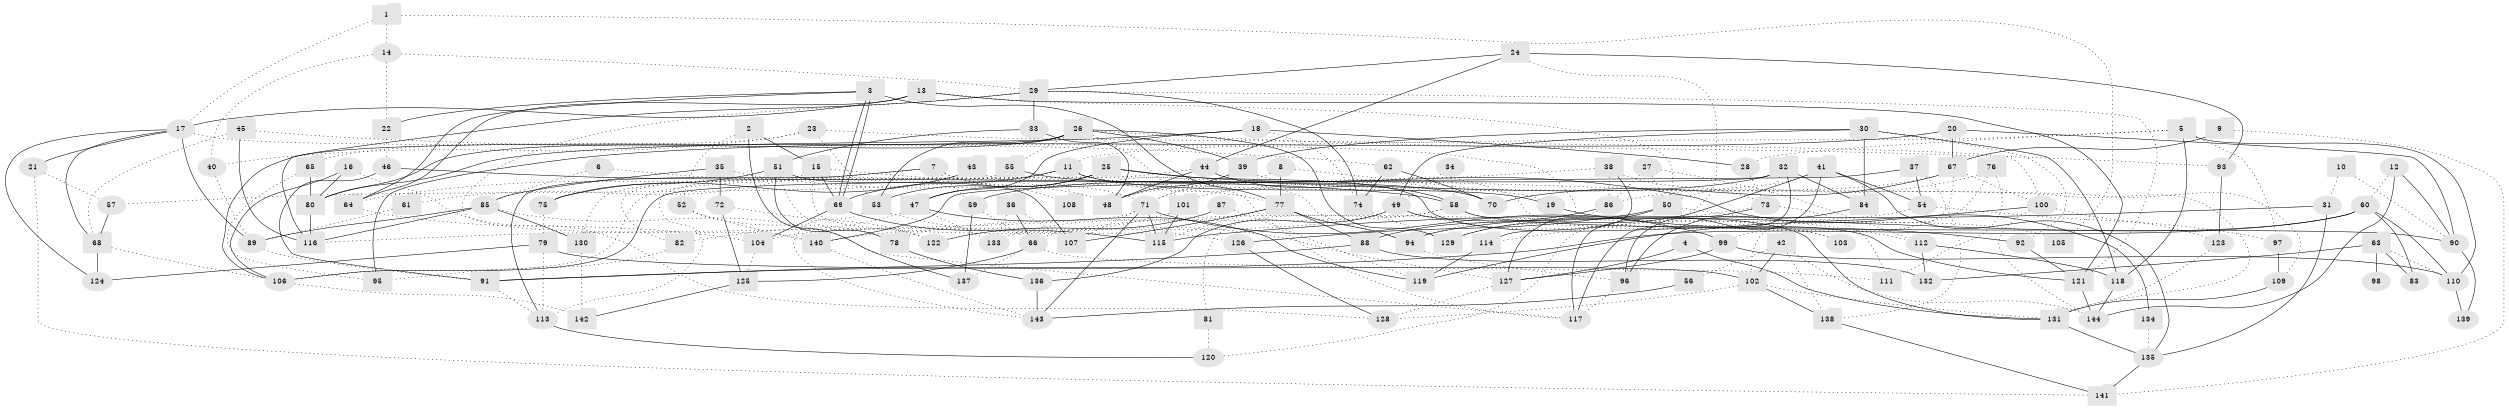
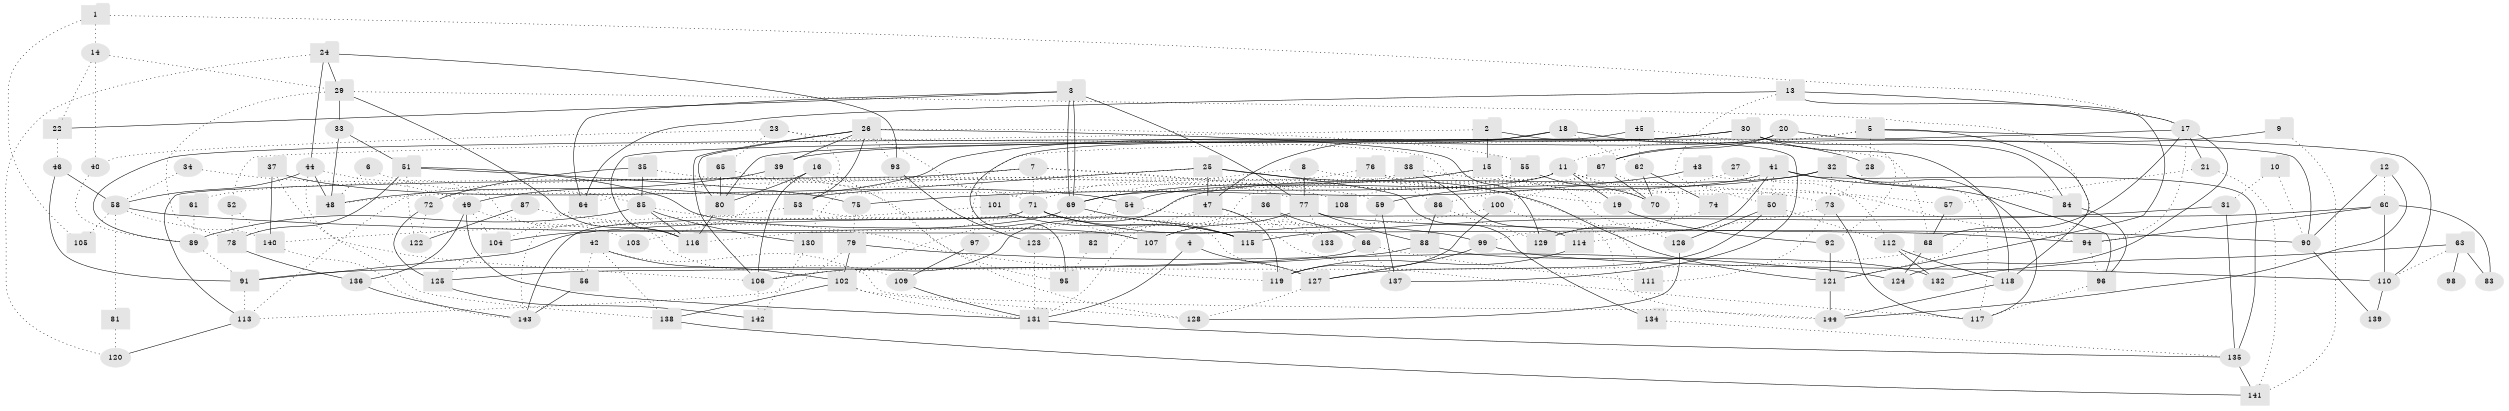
edge "29" -- "74": removed
edge "18" -- "74": now "18" -- "62"
